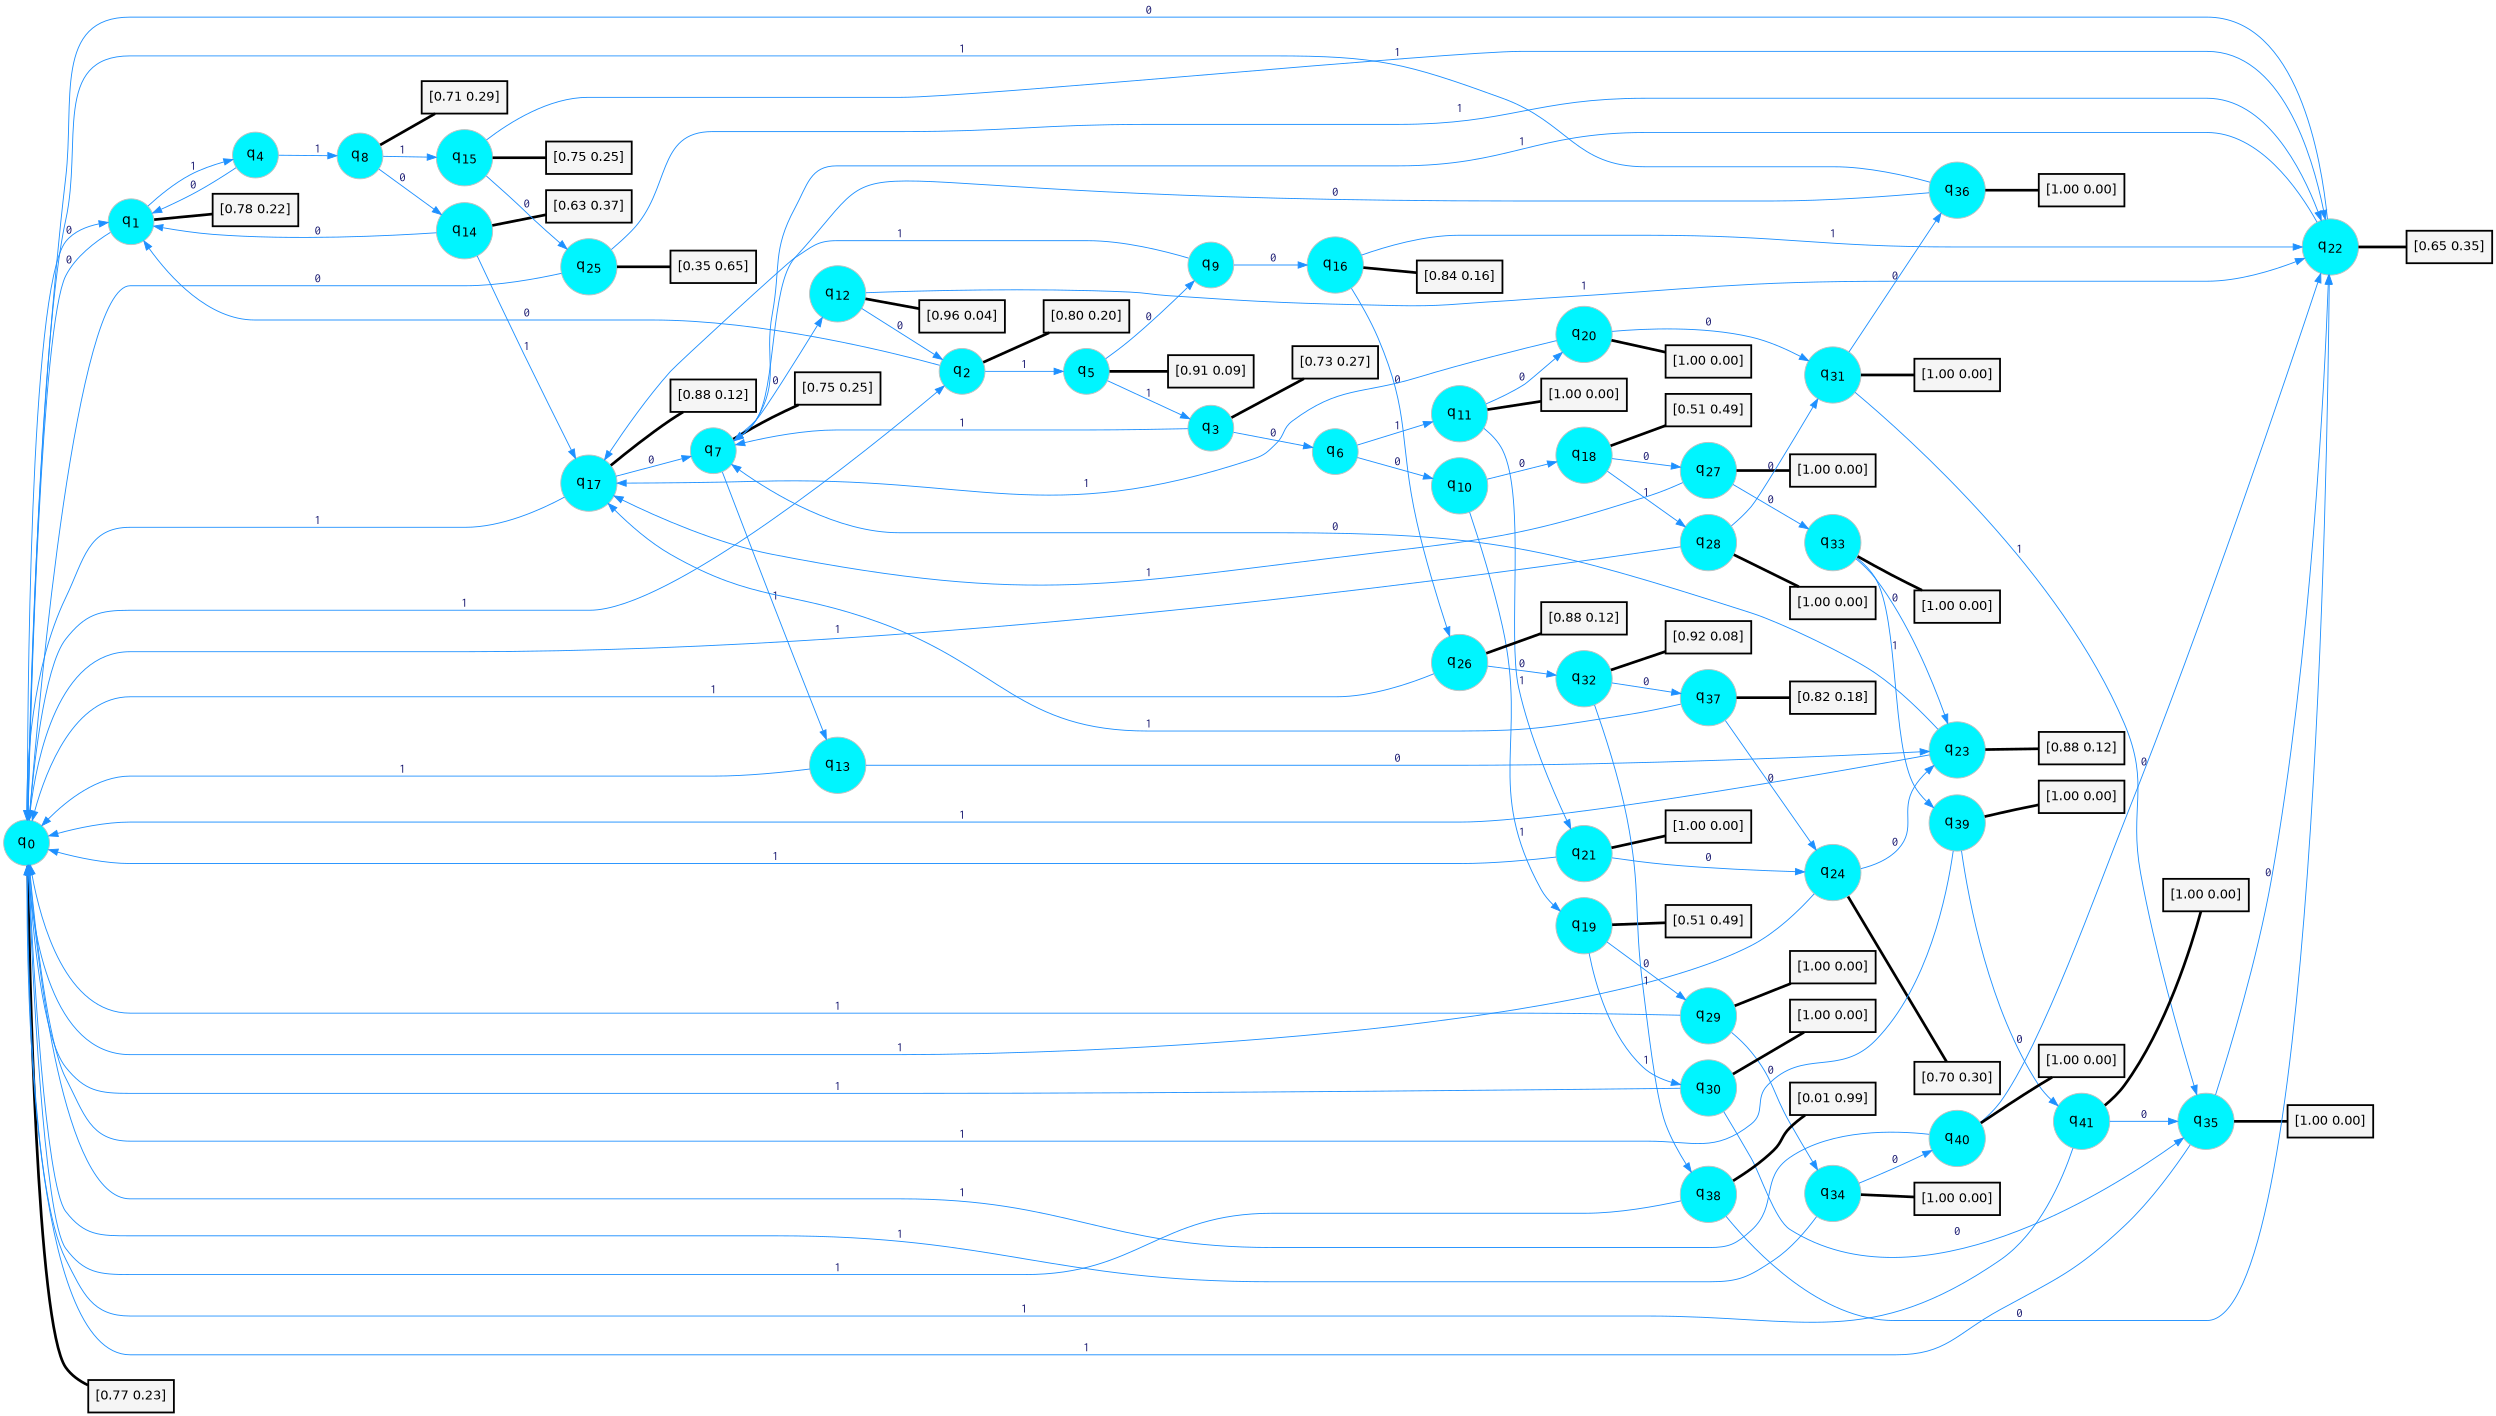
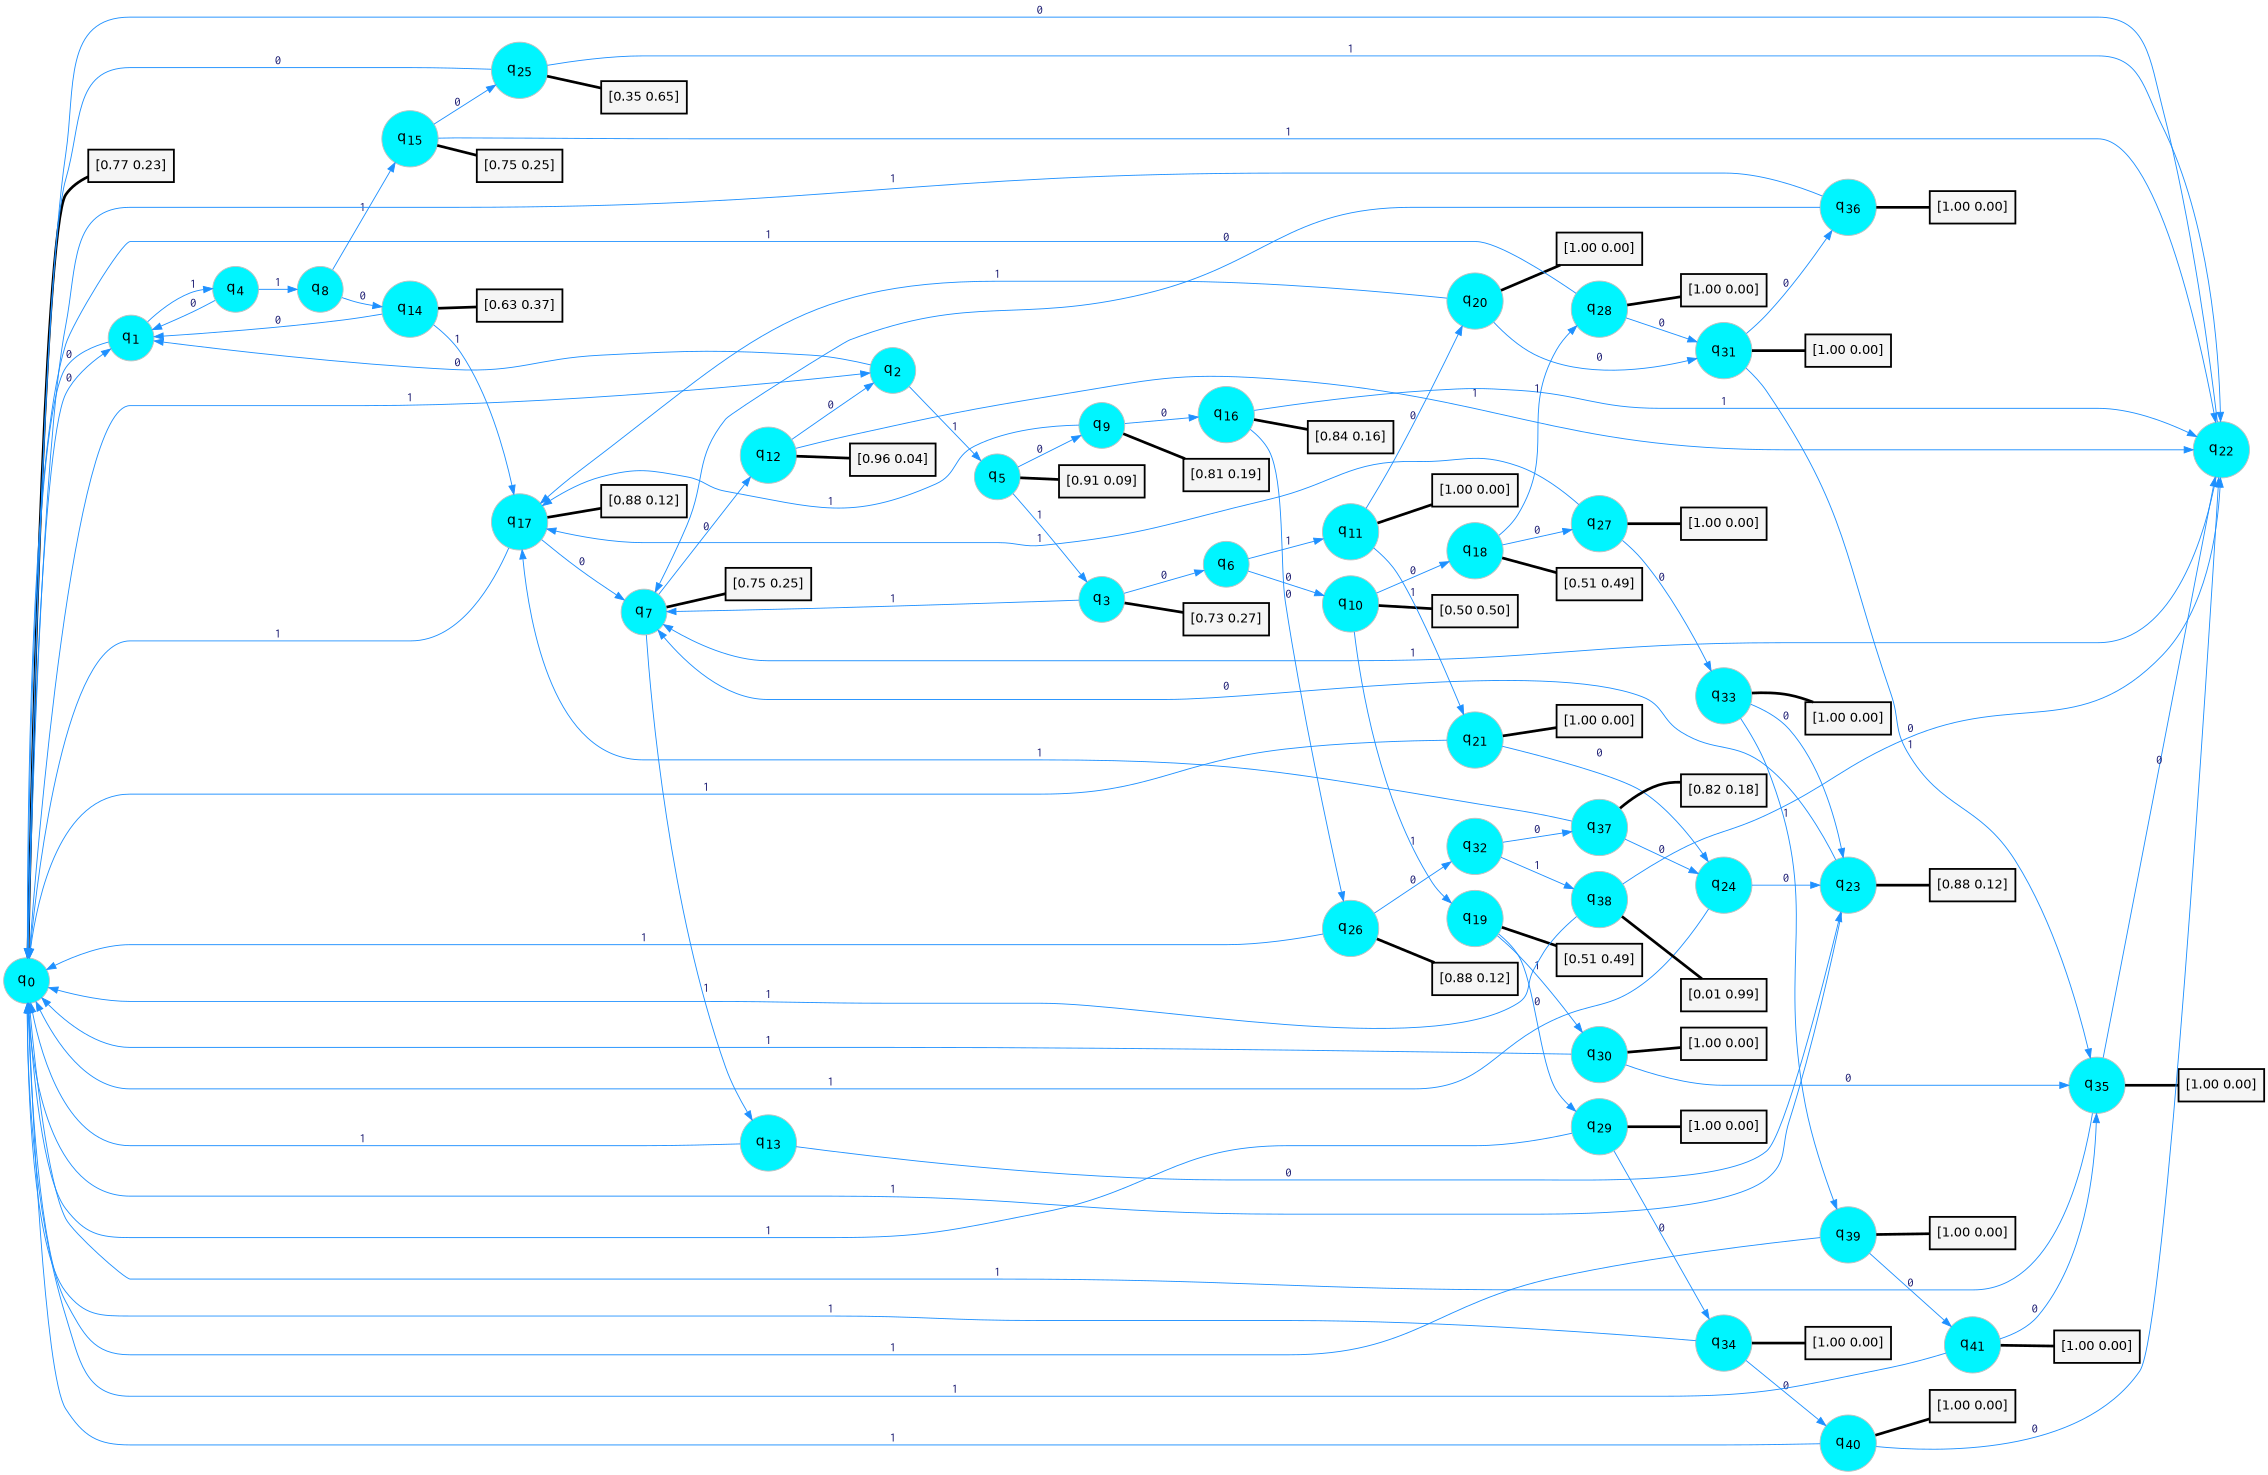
node "[0.71 0.29]": removed
node "[0.78 0.22]": removed
node "[0.65 0.35]": removed
node "[0.80 0.20]": removed
node "[0.81 0.19]": added
node "[0.50 0.50]": added
node "[0.92 0.08]": removed
node "[0.70 0.30]": removed
